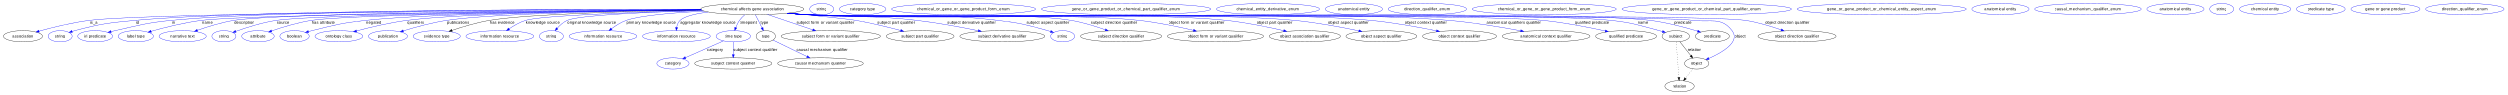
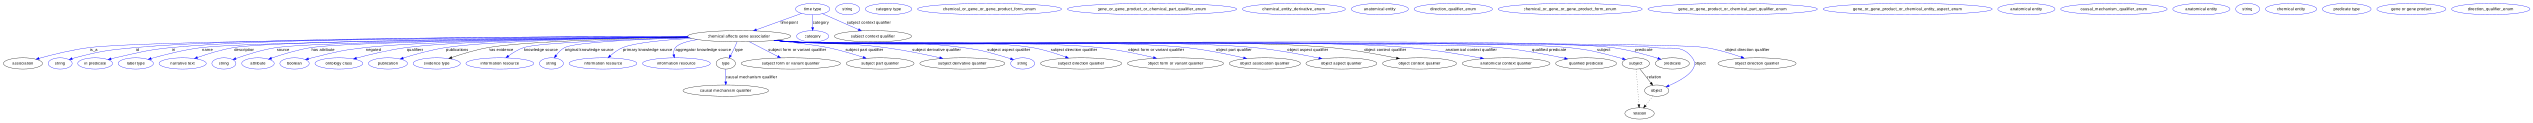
edge "chemical affects gene association" -> "object context qualifier": color blue -> black
edge "chemical affects gene association" -> "time type": reversed
edge "chemical affects gene association" -> "anatomical context qualifier": label "anatomical qualifiers qualifier" -> "anatomical context qualifier"
edge "chemical affects gene association" -> "subject": label "name" -> "subject"
